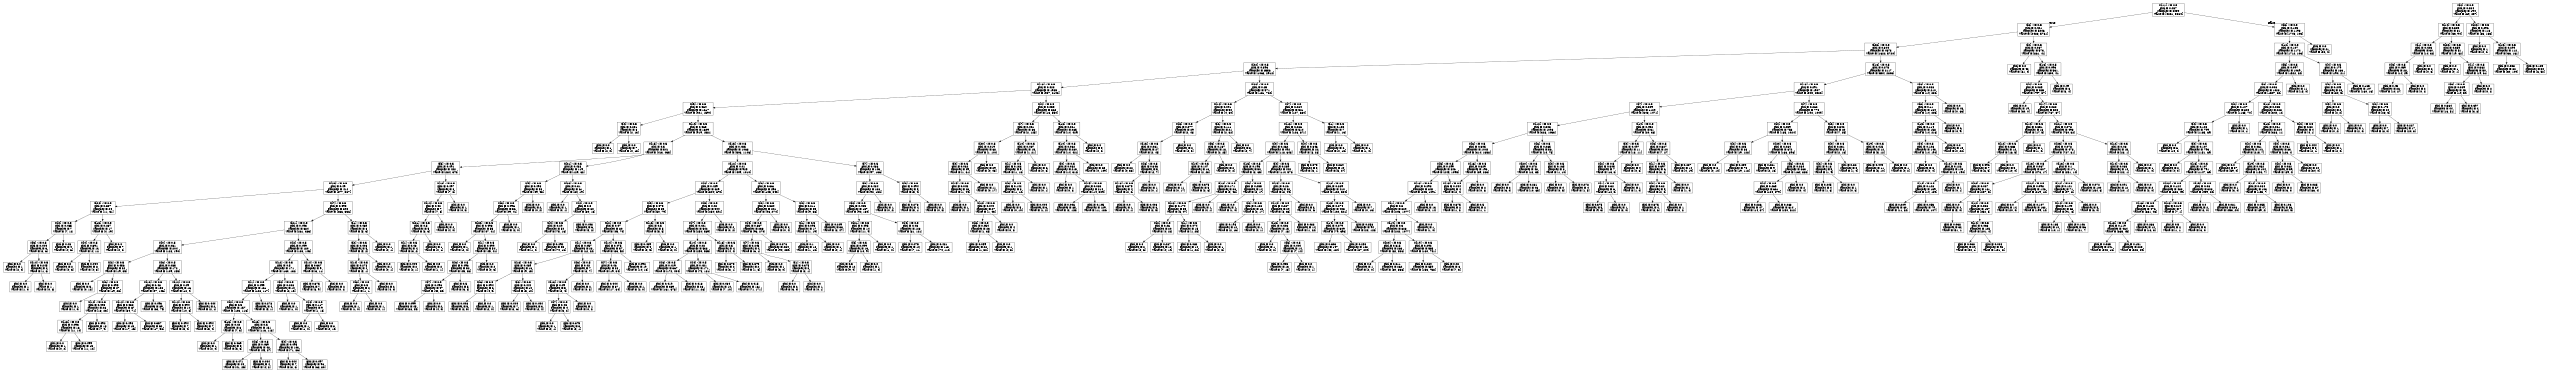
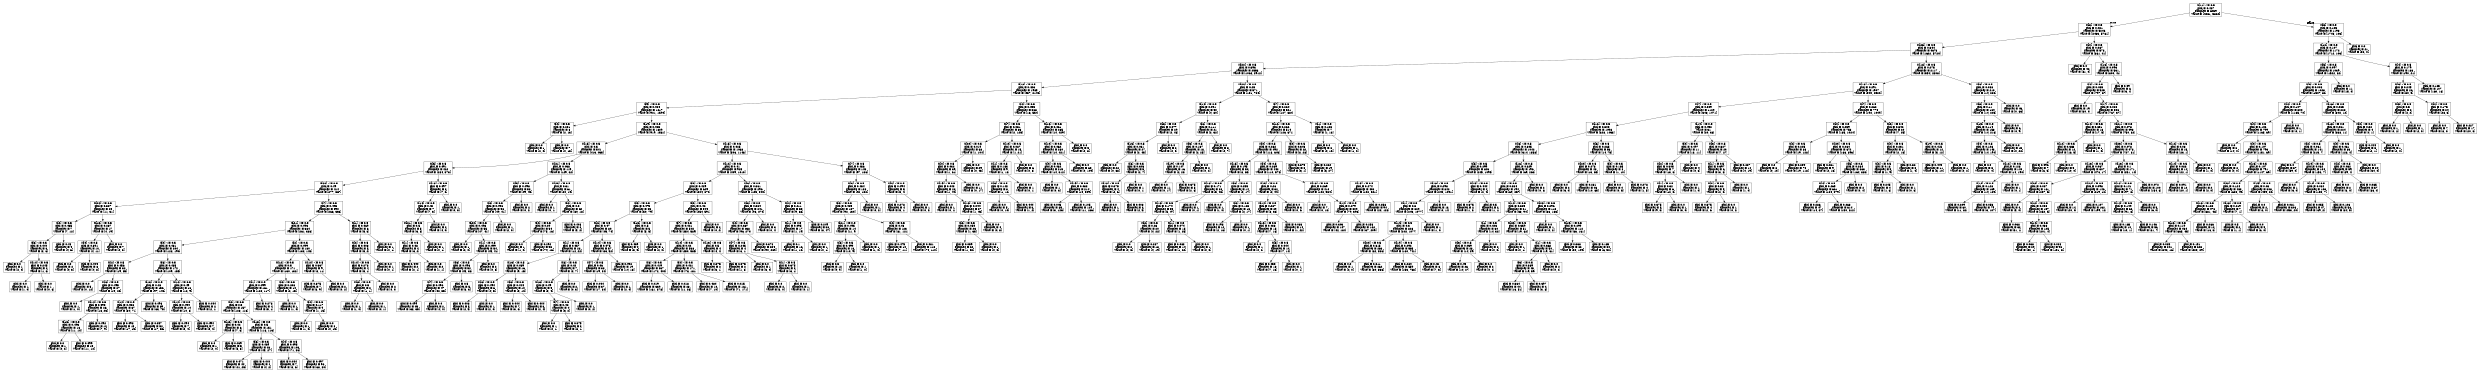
node "X[14] <= 0.5 gini = 0.452 samples = 31 value = [20, 38]": label "X[14] <= 0.5 gini = 0.452 samples = 31 value = [20, 38]" -> "X[14] <= 0.5 gini = 0.452 value = 31 value = [20, 38]"
edge "X[16] <= 0.5 gini = 0.329 samples = 196 value = [69, 263]" -> "X[15] <= 0.5 gini = 0.444 samples = 4 value = [2, 4]": now "X[16] <= 0.5 gini = 0.329 samples = 196 value = [69, 263]" -> "X[2] <= 0.5 gini = 0.334 samples = 194 value = [69, 257]"
edge "X[16] <= 0.5 gini = 0.269 samples = 410 value = [102, 534]" -> "X[15] <= 0.5 gini = 0.274 samples = 403 value = [102, 521]": now "X[16] <= 0.5 gini = 0.269 samples = 410 value = [102, 534]" -> "X[14] <= 0.5 gini = 0.279 samples = 309 value = [79, 393]"
